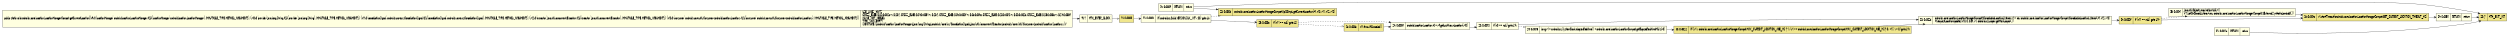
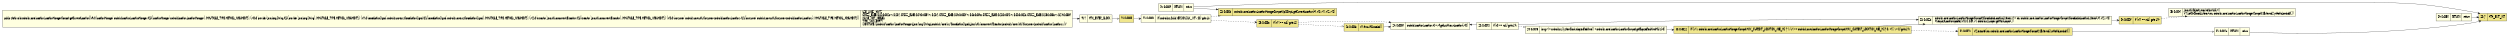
node "36: 0x004c": removed
edge "22: 0x0004" -> "25: 0x000a": style solid -> dashed
edge "27: 0x000f" -> "28: 0x0013": reversed
node "31: 0x0024": added
